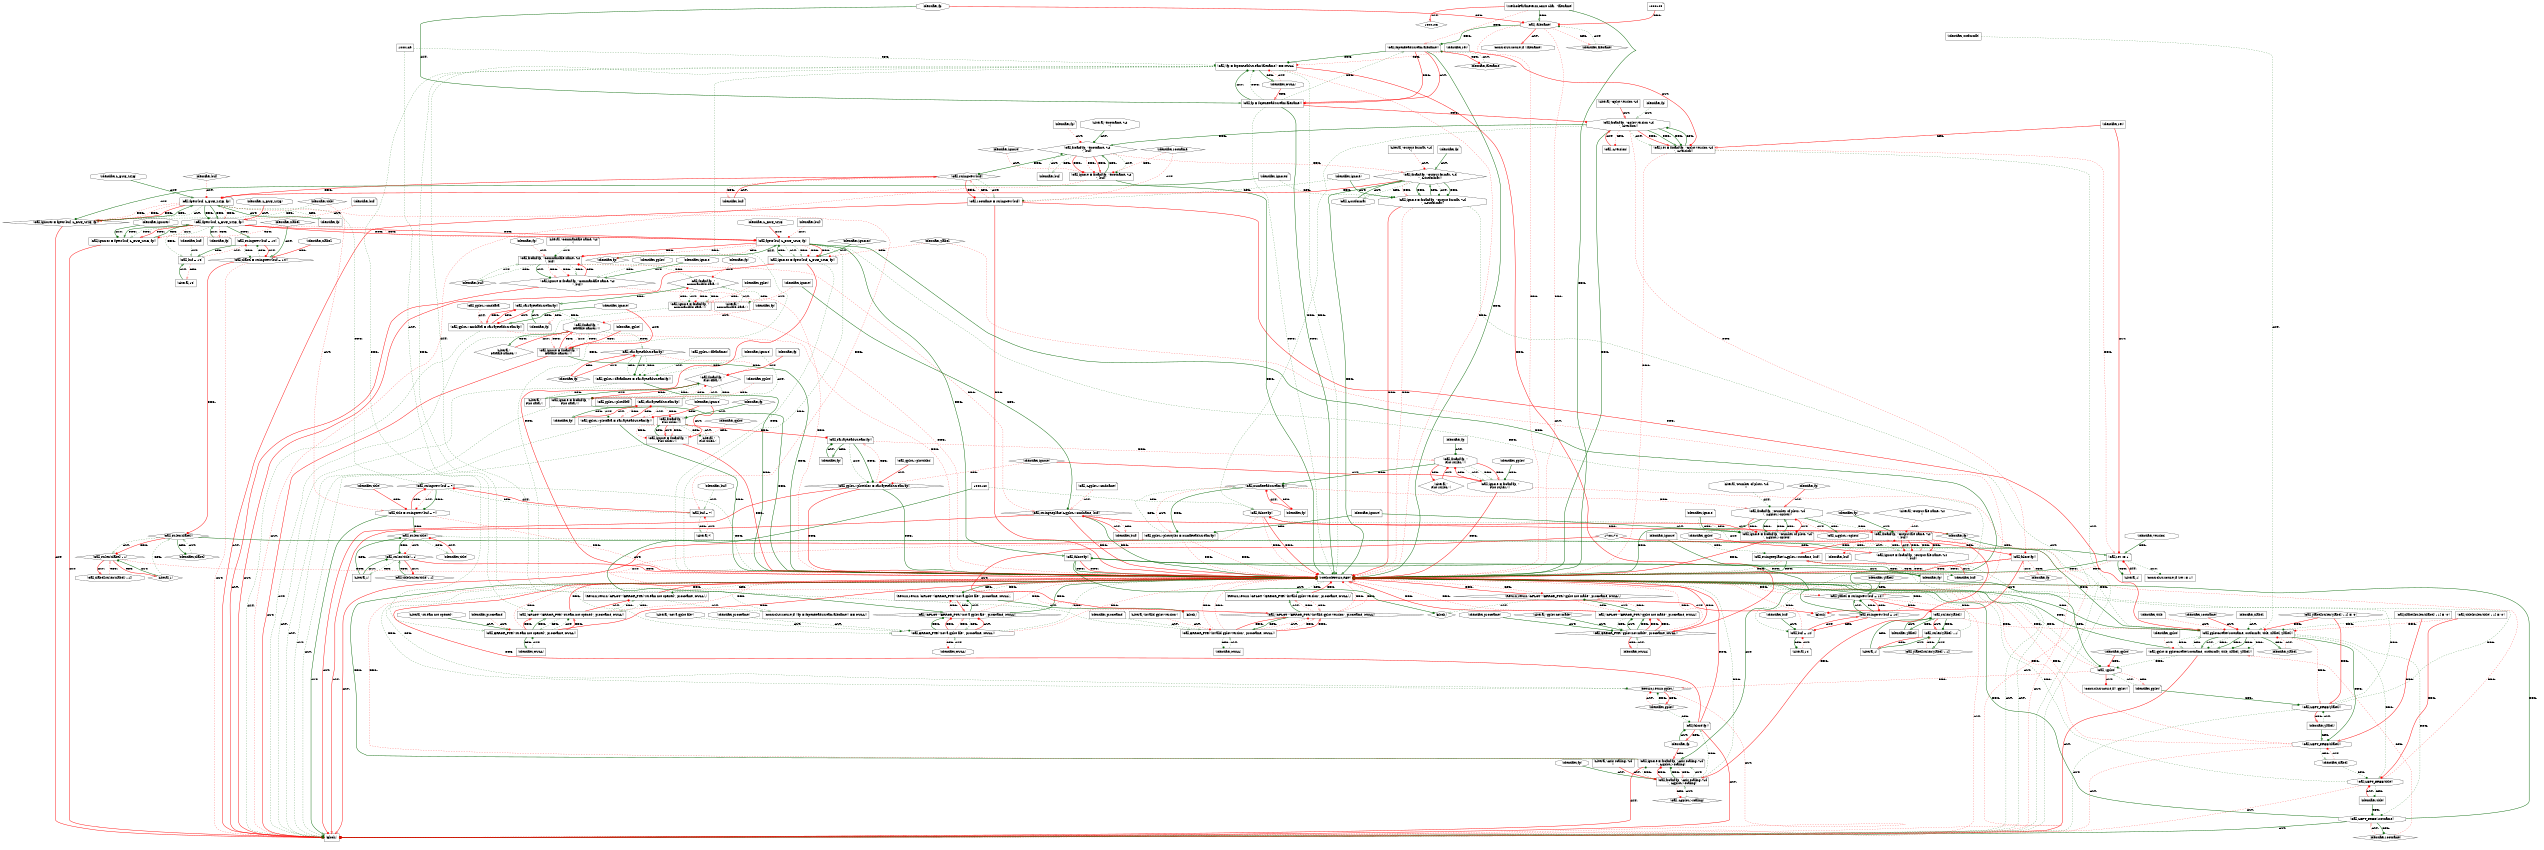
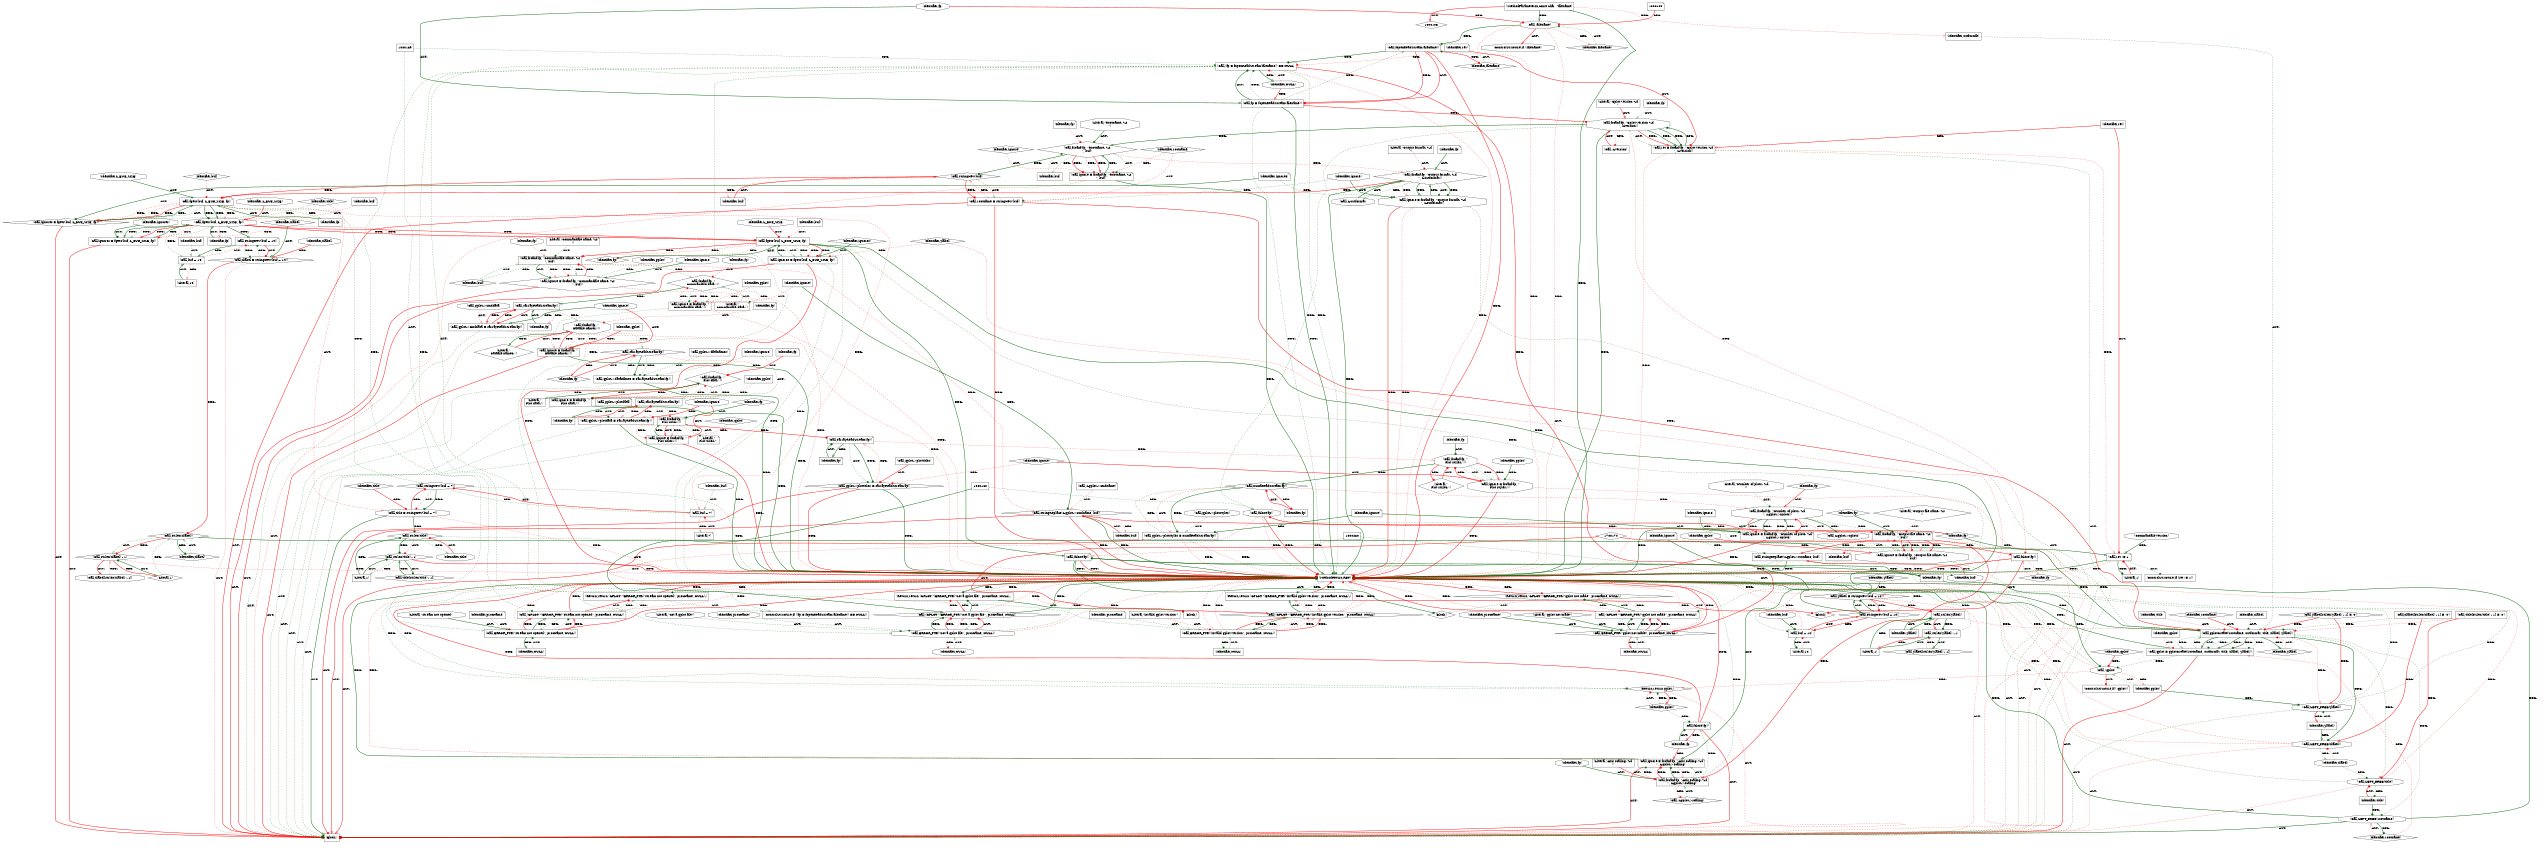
edge "1000125" -> "(Call,!filename)": label "DDG: " -> "CFG: "
edge "(MethodParameterIn,const char  *filename)" -> "(Call,fopenReadStream(filename))": now "(MethodParameterIn,const char  *filename)" -> "(Identifier,outformat)"
edge "(Call,fopenReadStream(filename))" -> "(MethodReturn,RET)": color darkgreen -> red
node "(Call,gplot->plotstyles)": added
edge "(Call,stringNew(buf + 7))" -> "(MethodReturn,RET)": label "DDG: " -> "CFG: "
node "1000280": added
node "(Identifier,version)": label "(Identifier,version)" -> "(Commandfile,version)"
edge "(Call,strlen(title) - 1)" -> "(Call,title[strlen(title) - 1])": color red -> darkgreen
edge "(MethodReturn,RET)" -> "(Call,ylabel = stringNew(buf + 14))": reversed
